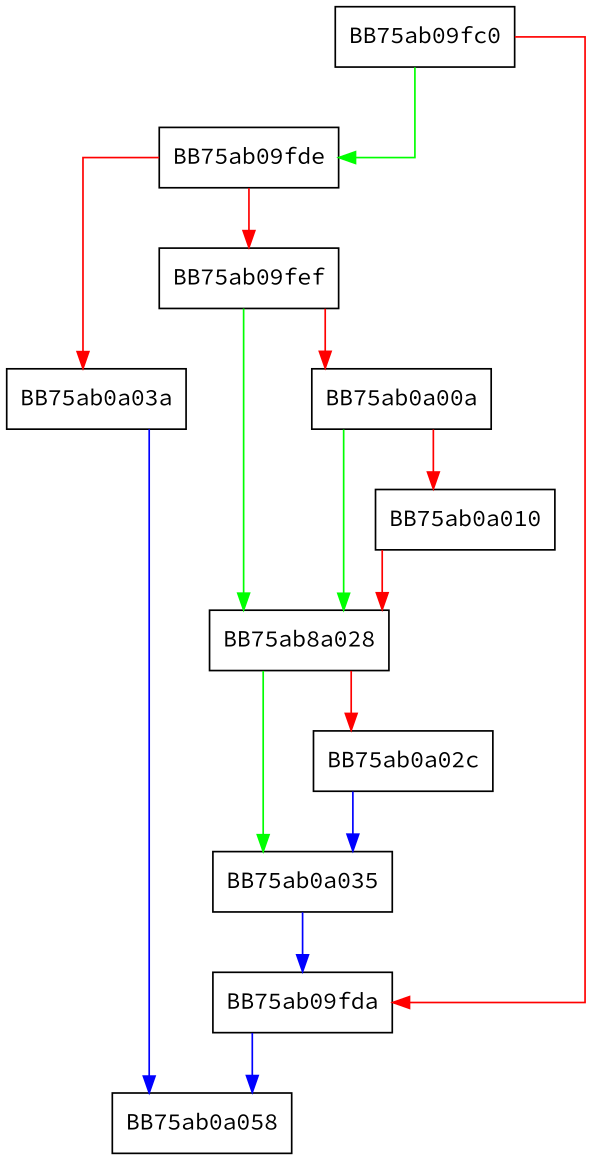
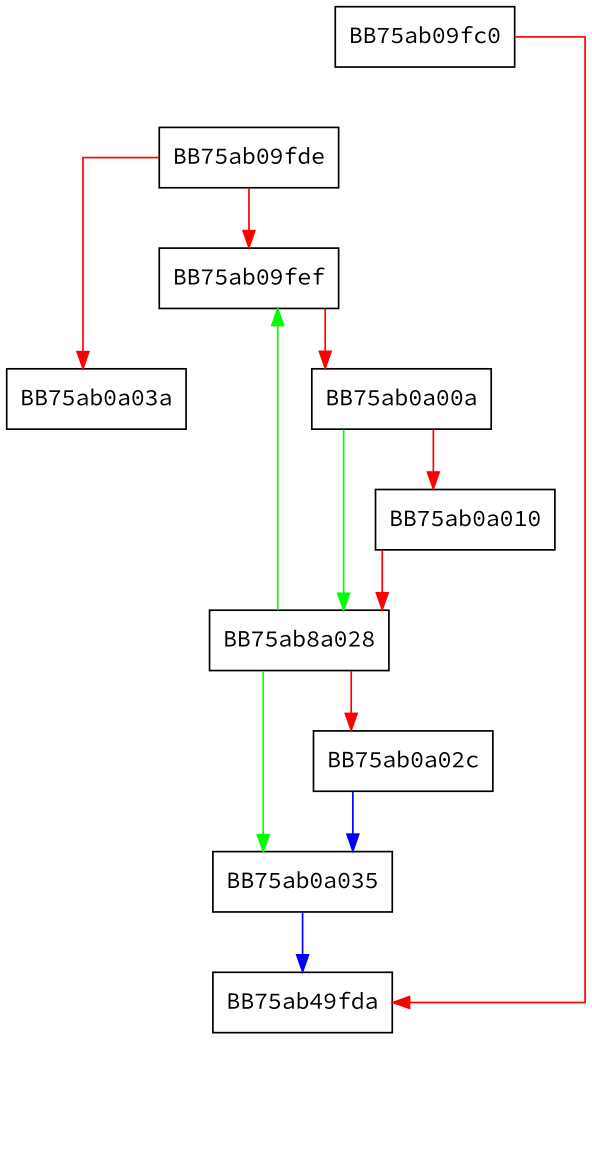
edge "BB75ab09fc0" -> "BB75ab09fde": removed
edge "BB75ab09fef" -> "BB75ab8a028": reversed
node "BB75ab09fda": label "BB75ab09fda" -> "BB75ab49fda"
node "BB75ab0a058": removed
